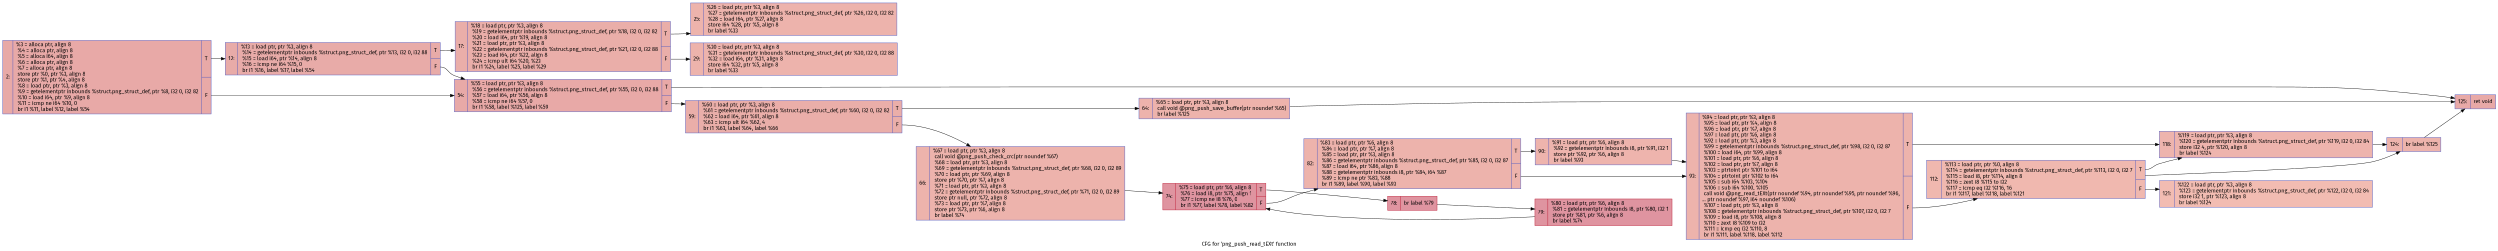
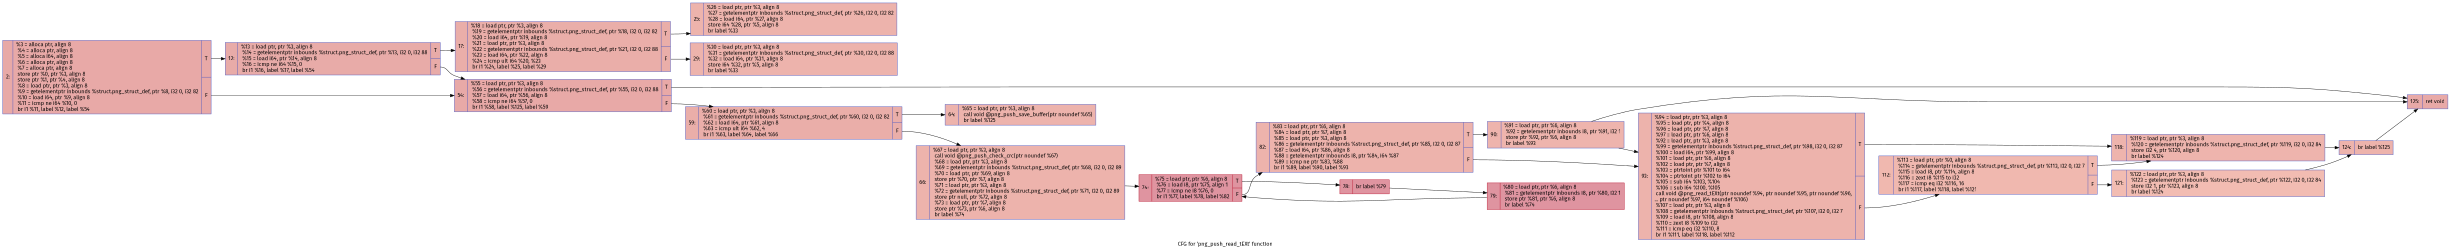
edge "64:" -> "125:": now "90:" -> "125:"
edge "112:" -> "124:": now "121:" -> "124:"
